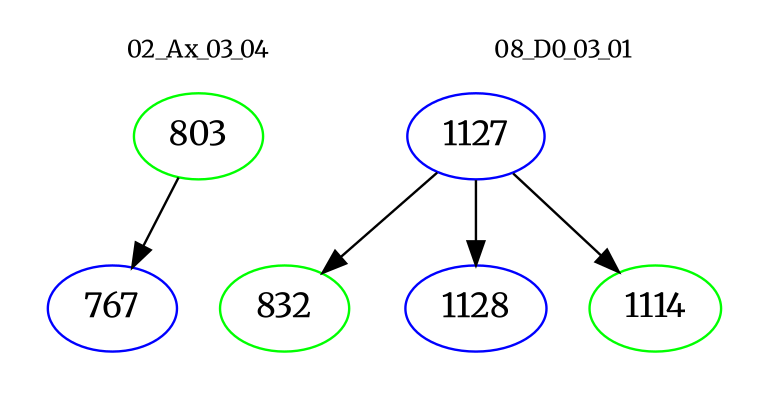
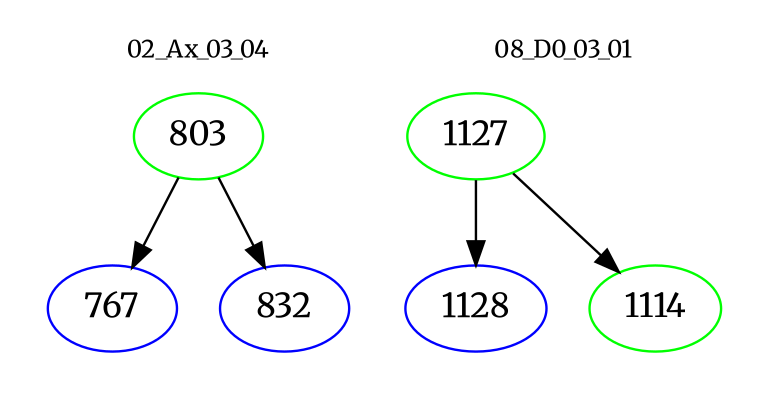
node "1127": color blue -> green
edge "1127" -> "832": now "803" -> "832"
node "832": color green -> blue
